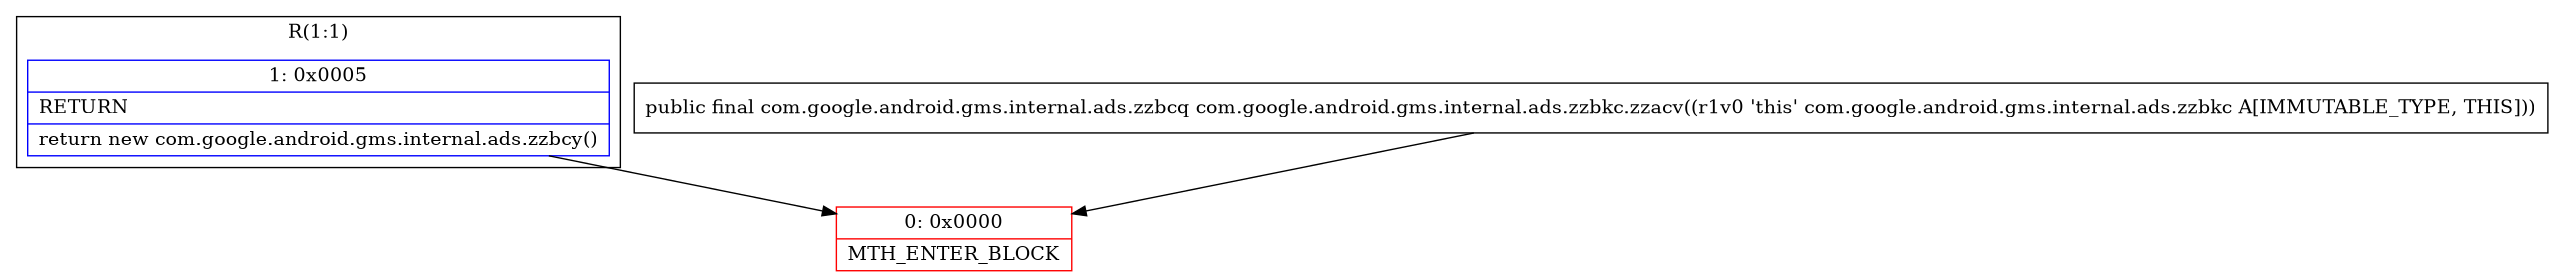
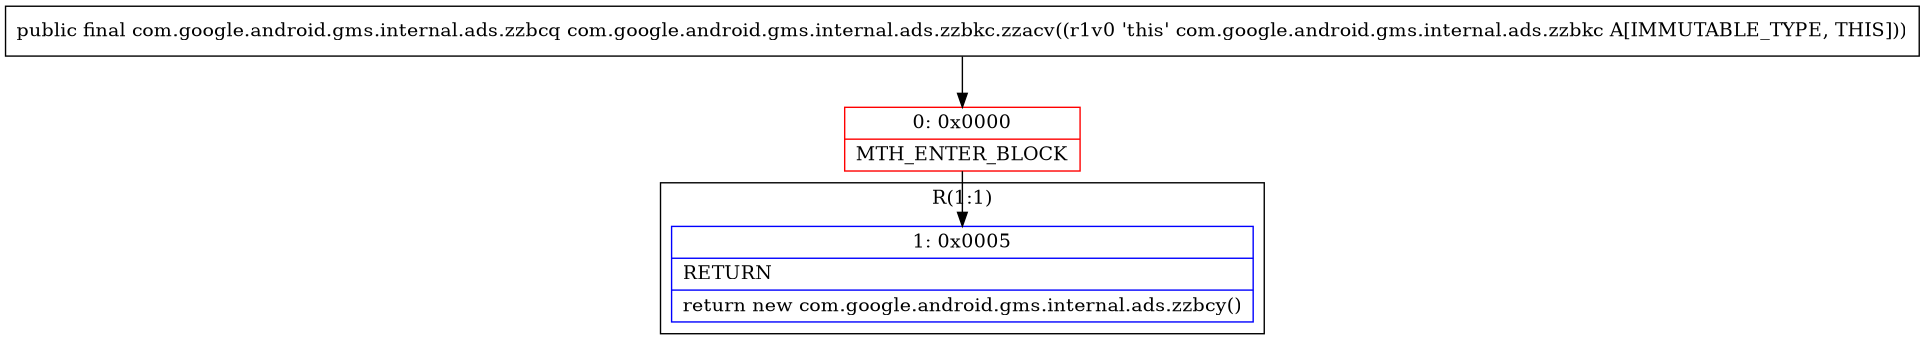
edge "1: 0x0005" -> "0: 0x0000": reversed
